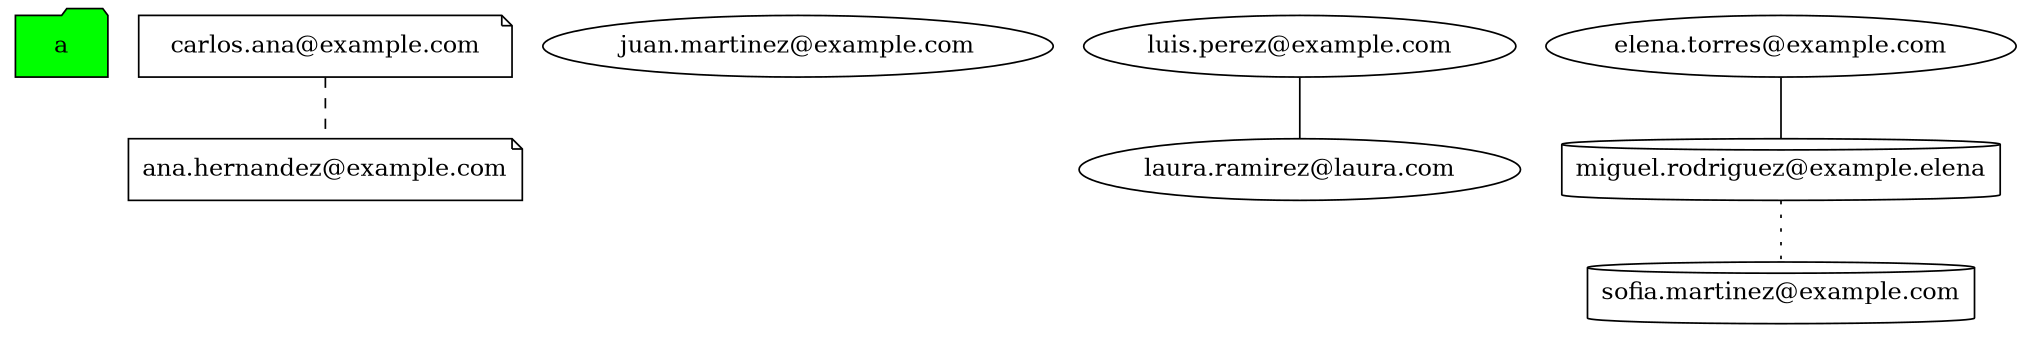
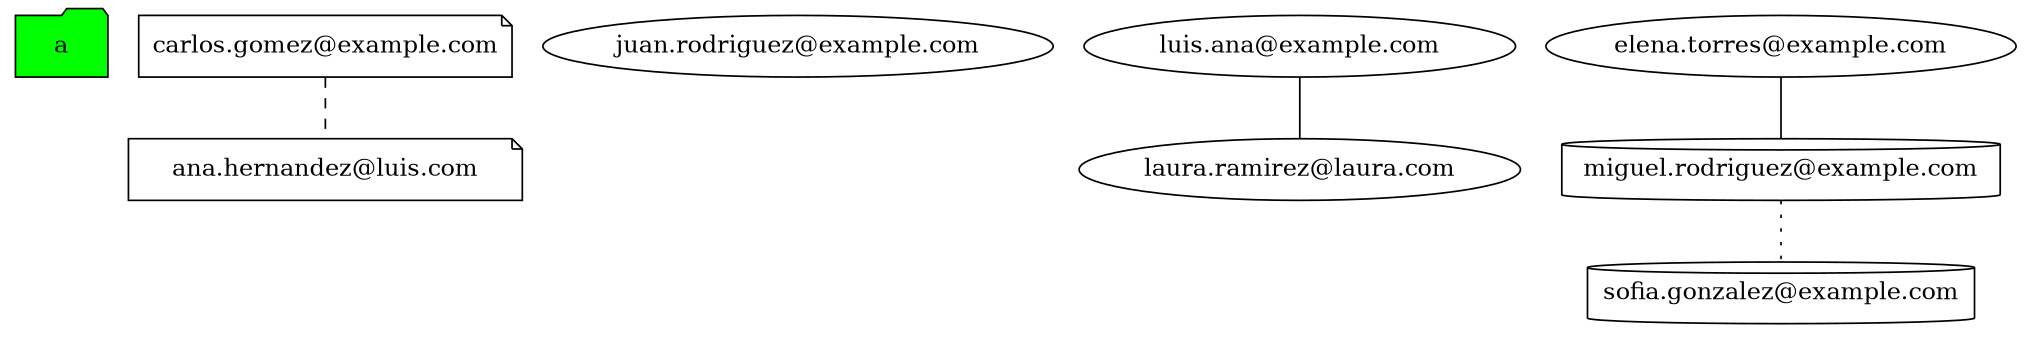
node "carlos.ana@example.com": label "carlos.ana@example.com" -> "carlos.gomez@example.com"
node "juan.martinez@example.com": label "juan.martinez@example.com" -> "juan.rodriguez@example.com"
node "luis.perez@example.com": label "luis.perez@example.com" -> "luis.ana@example.com"
node "ana.hernandez@example.com": label "ana.hernandez@example.com" -> "ana.hernandez@luis.com"
node "miguel.rodriguez@example.elena": label "miguel.rodriguez@example.elena" -> "miguel.rodriguez@example.com"
node "sofia.martinez@example.com": label "sofia.martinez@example.com" -> "sofia.gonzalez@example.com"
